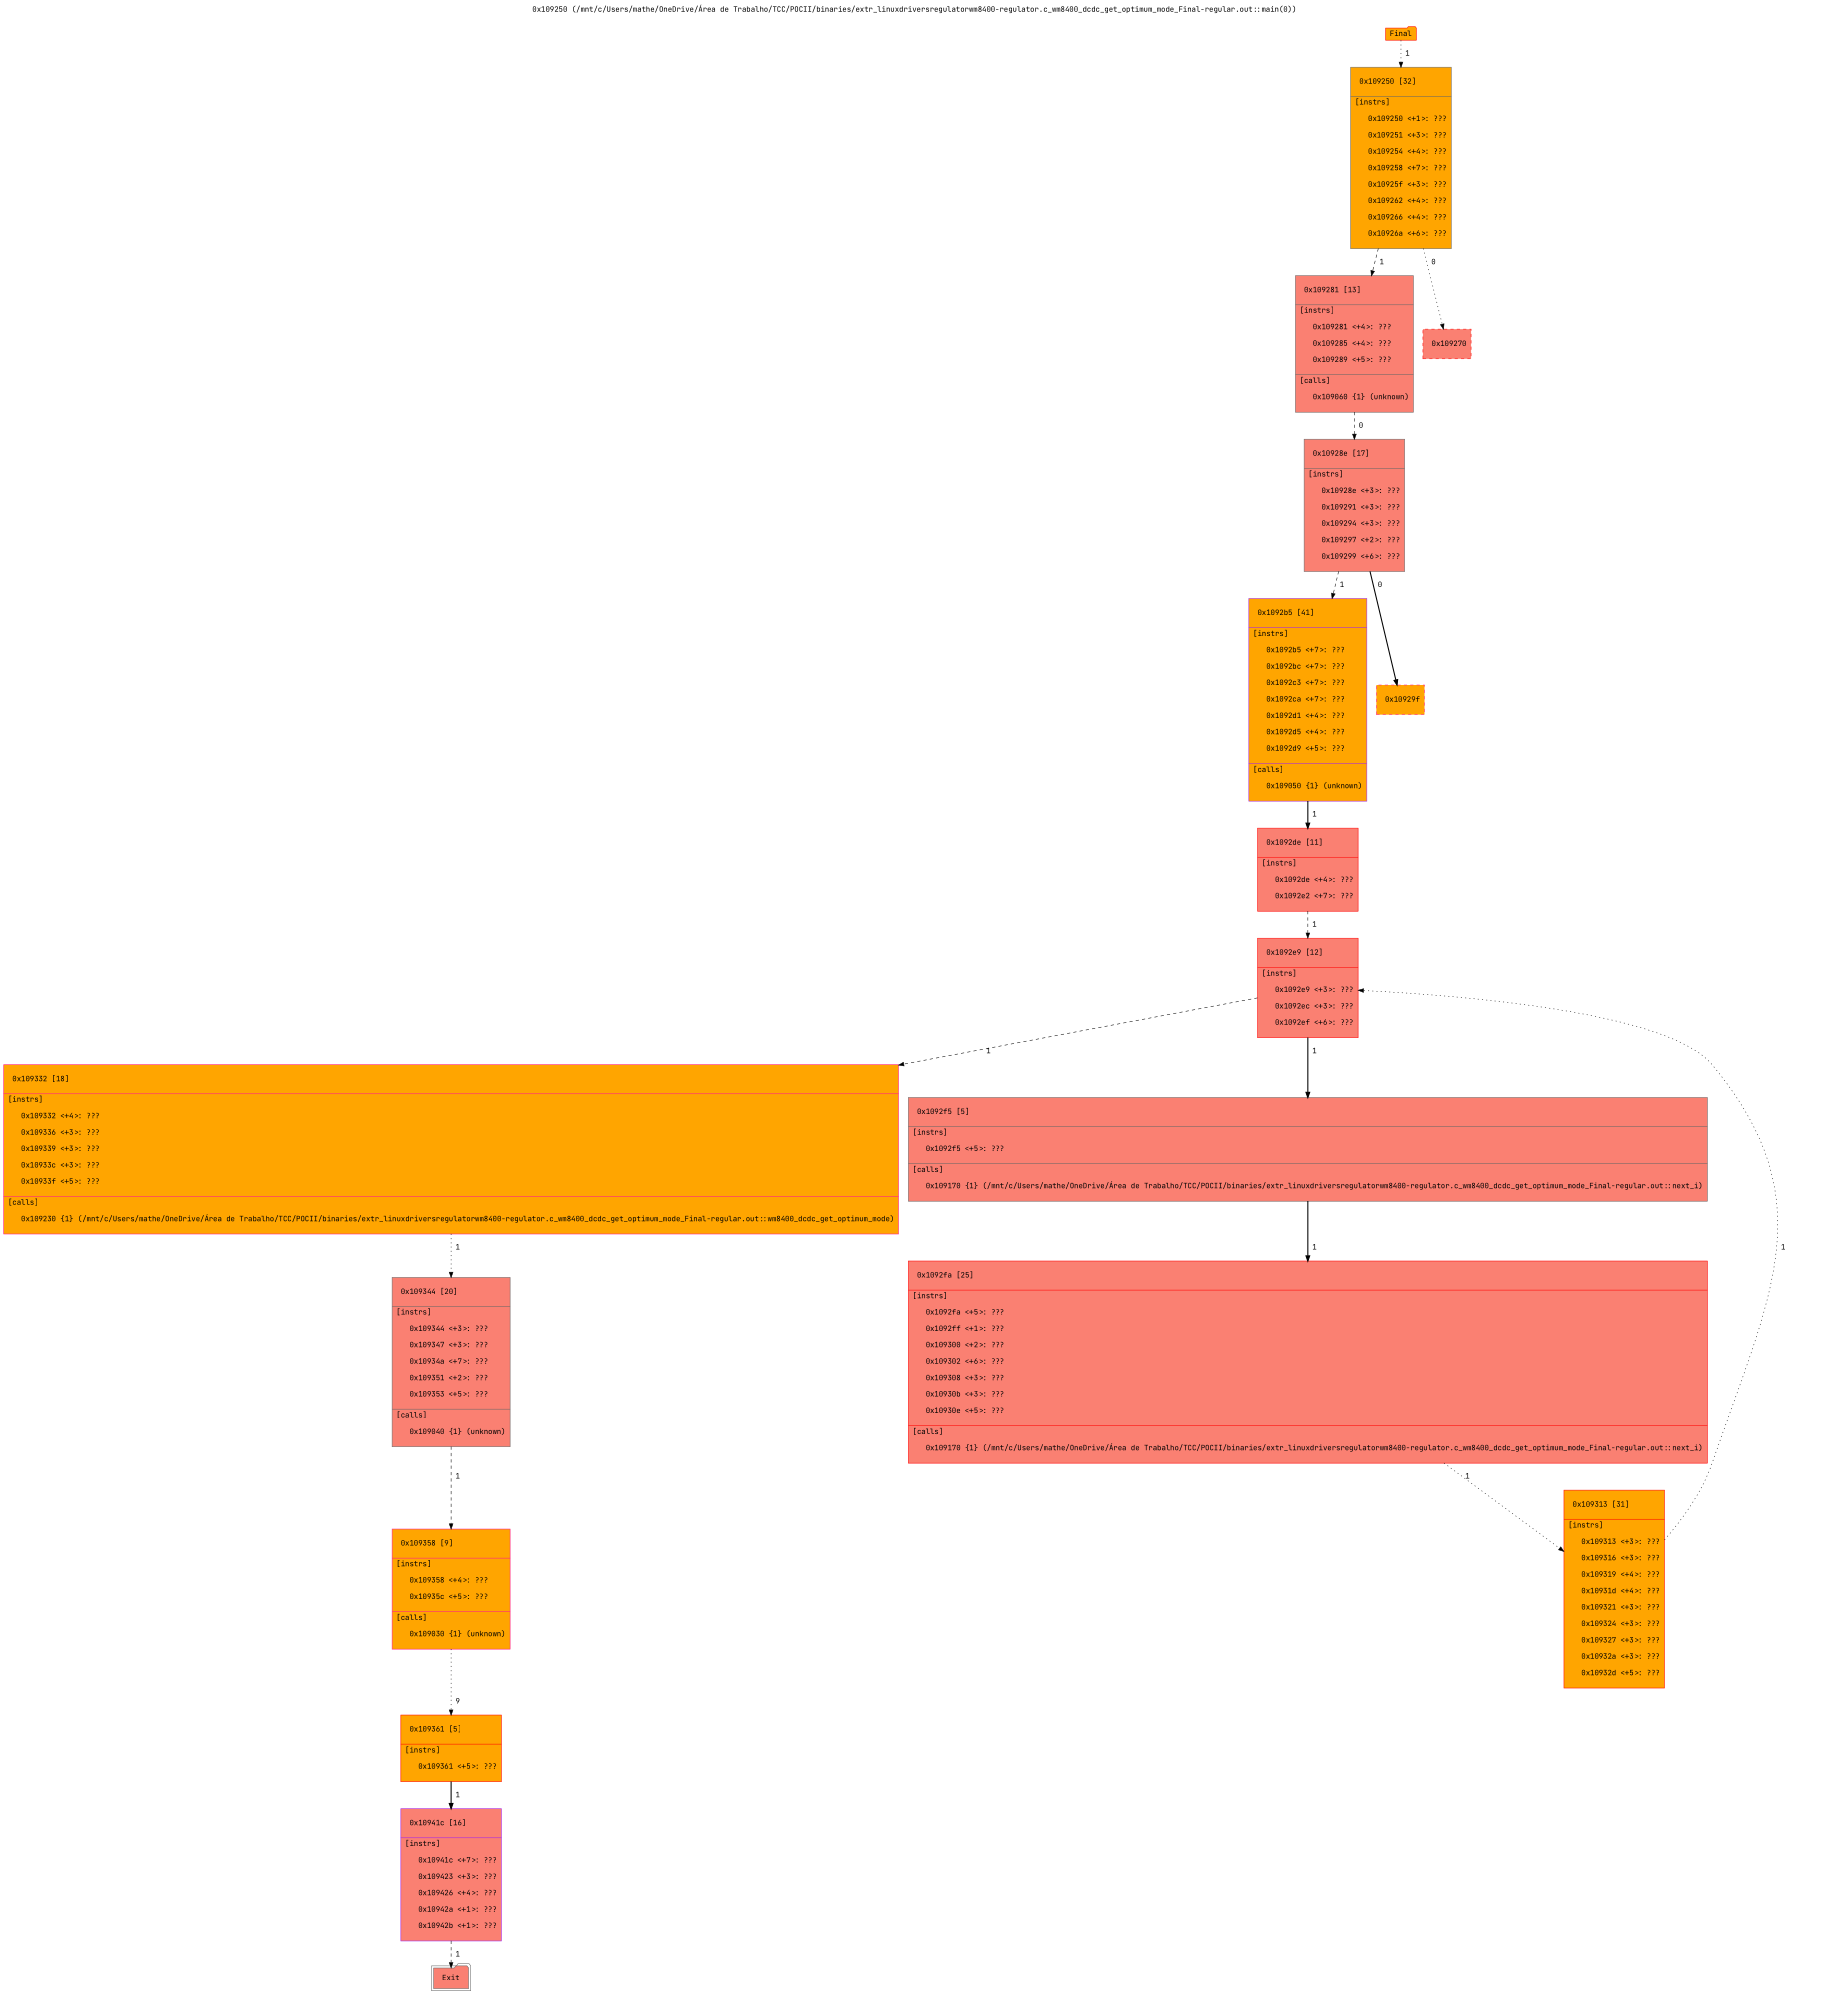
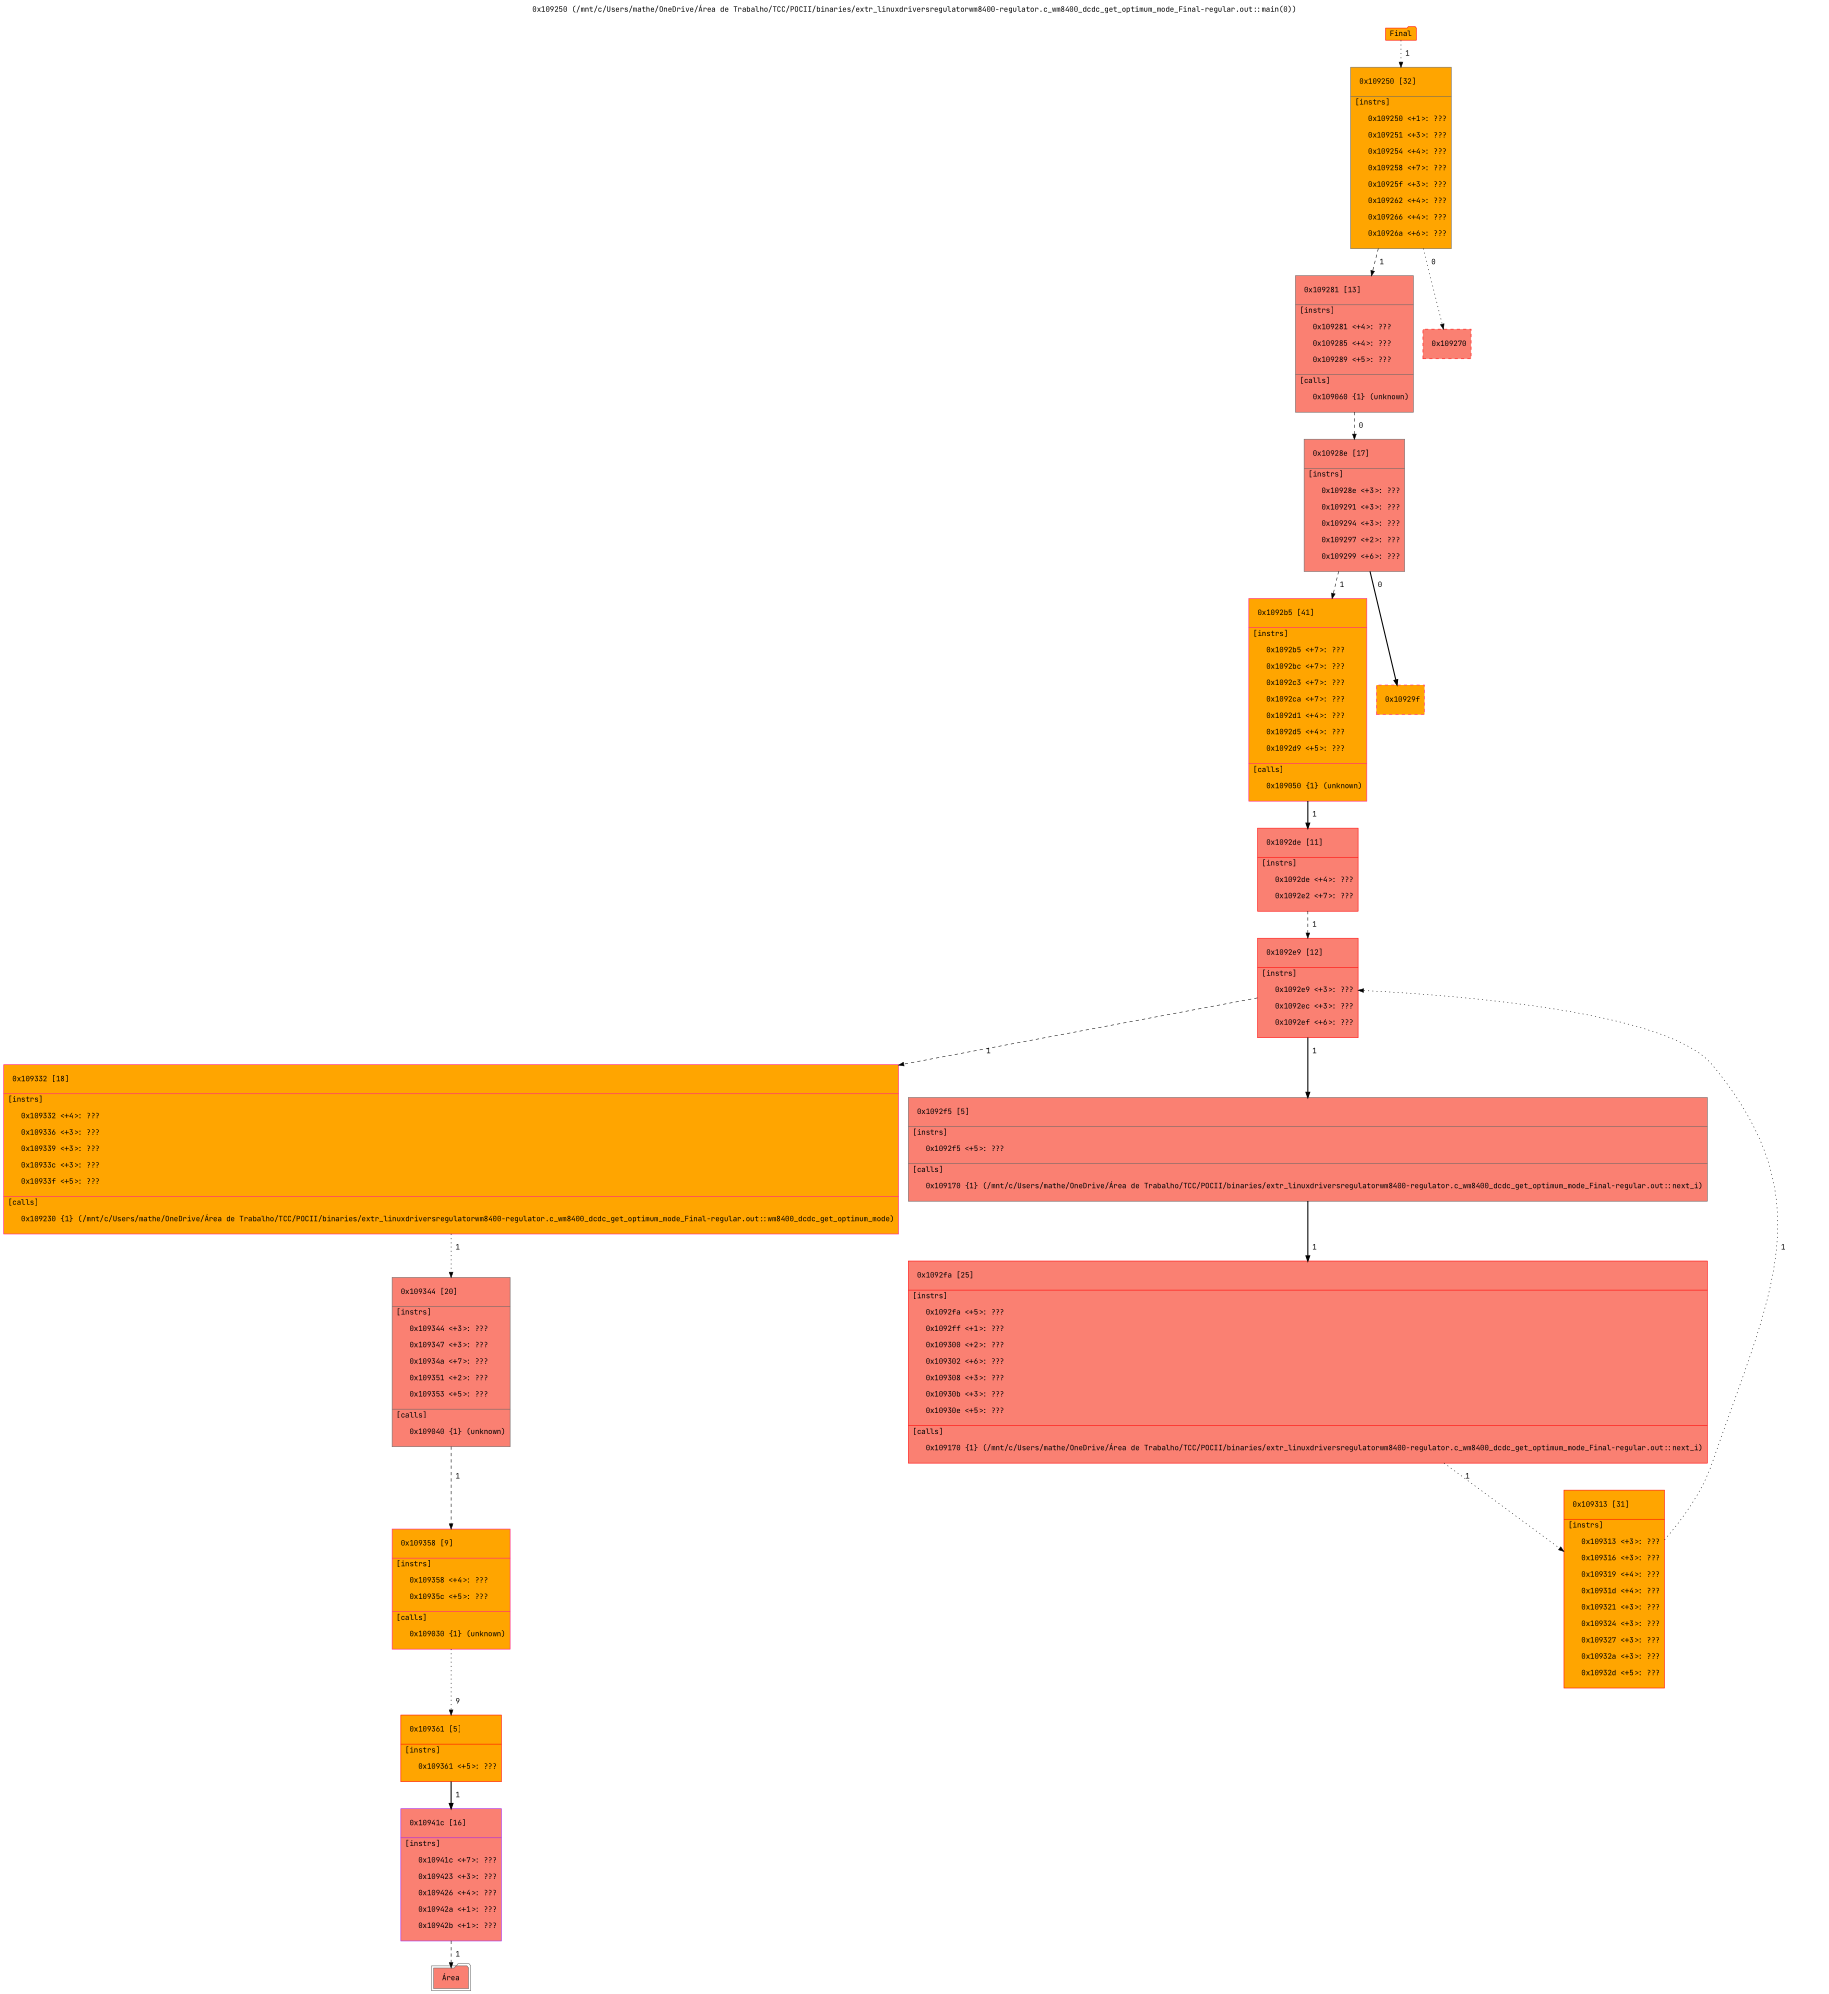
node "0x1092b5 [41]": color purple -> deeppink
node "Exit": label "Exit" -> "Área"
